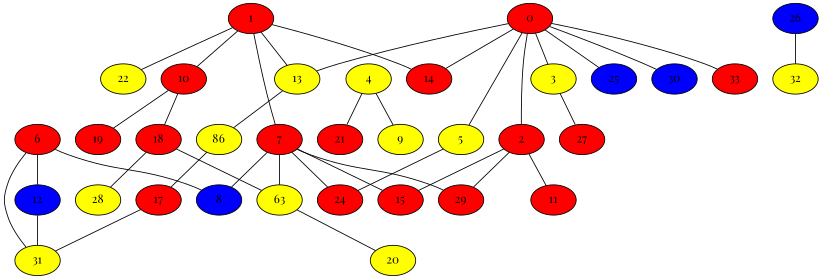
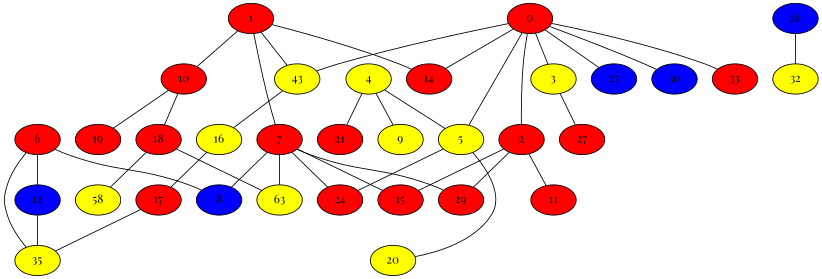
node "22": removed
node "13": label "13" -> "43"
edge "4" -- "5": added
node "86": label "86" -> "16"
node "28": label "28" -> "58"
edge "63" -- "20": now "5" -- "20"
node "31": label "31" -> "35"
